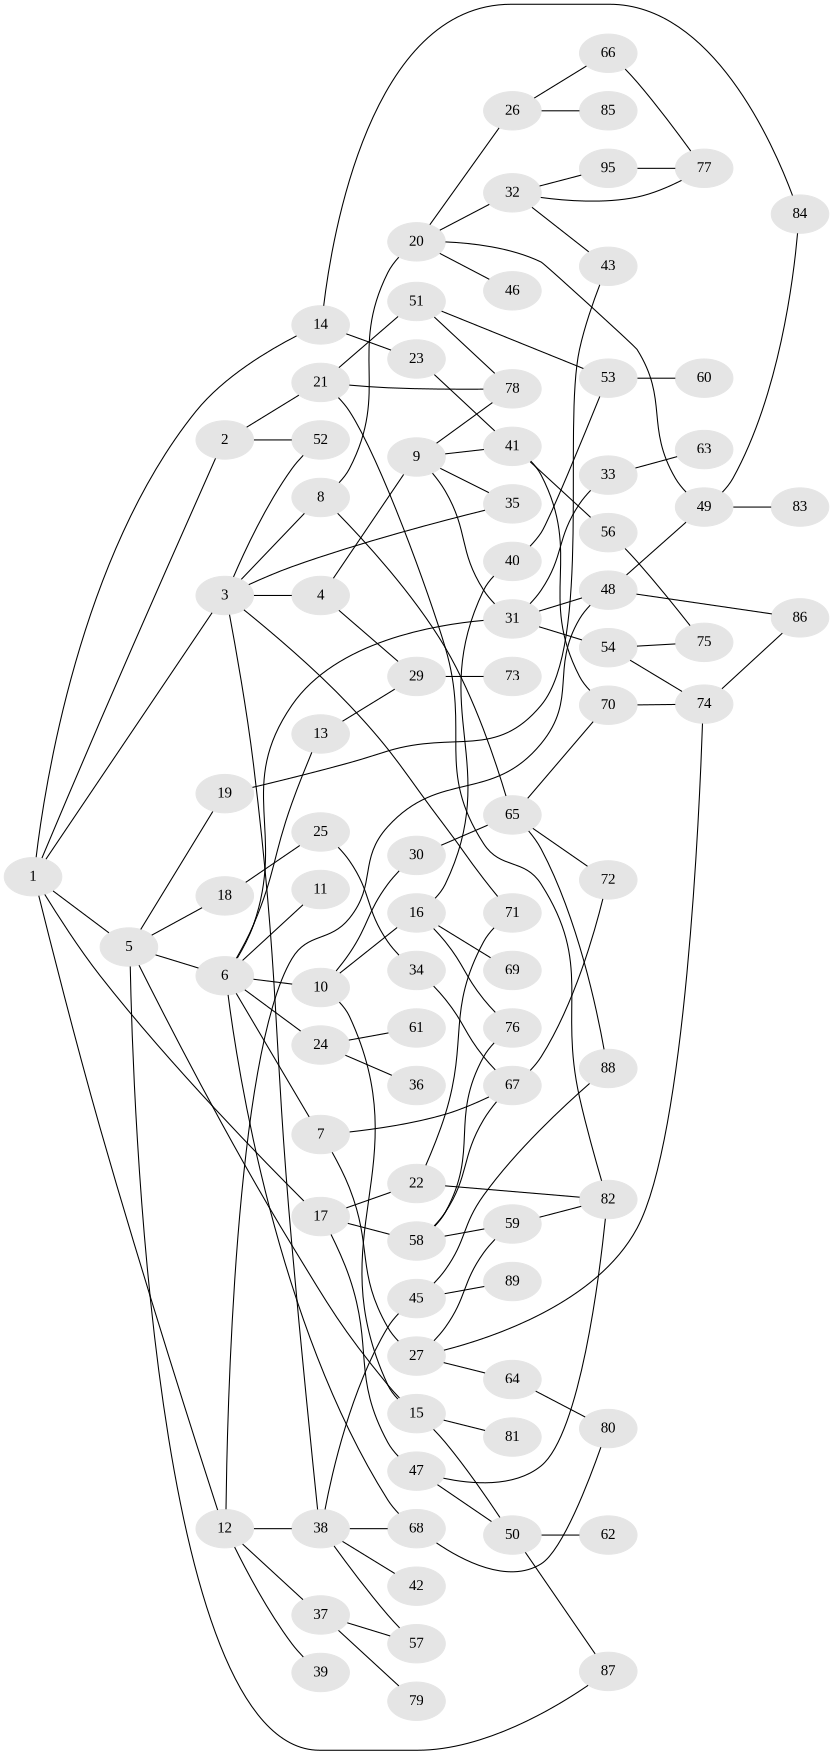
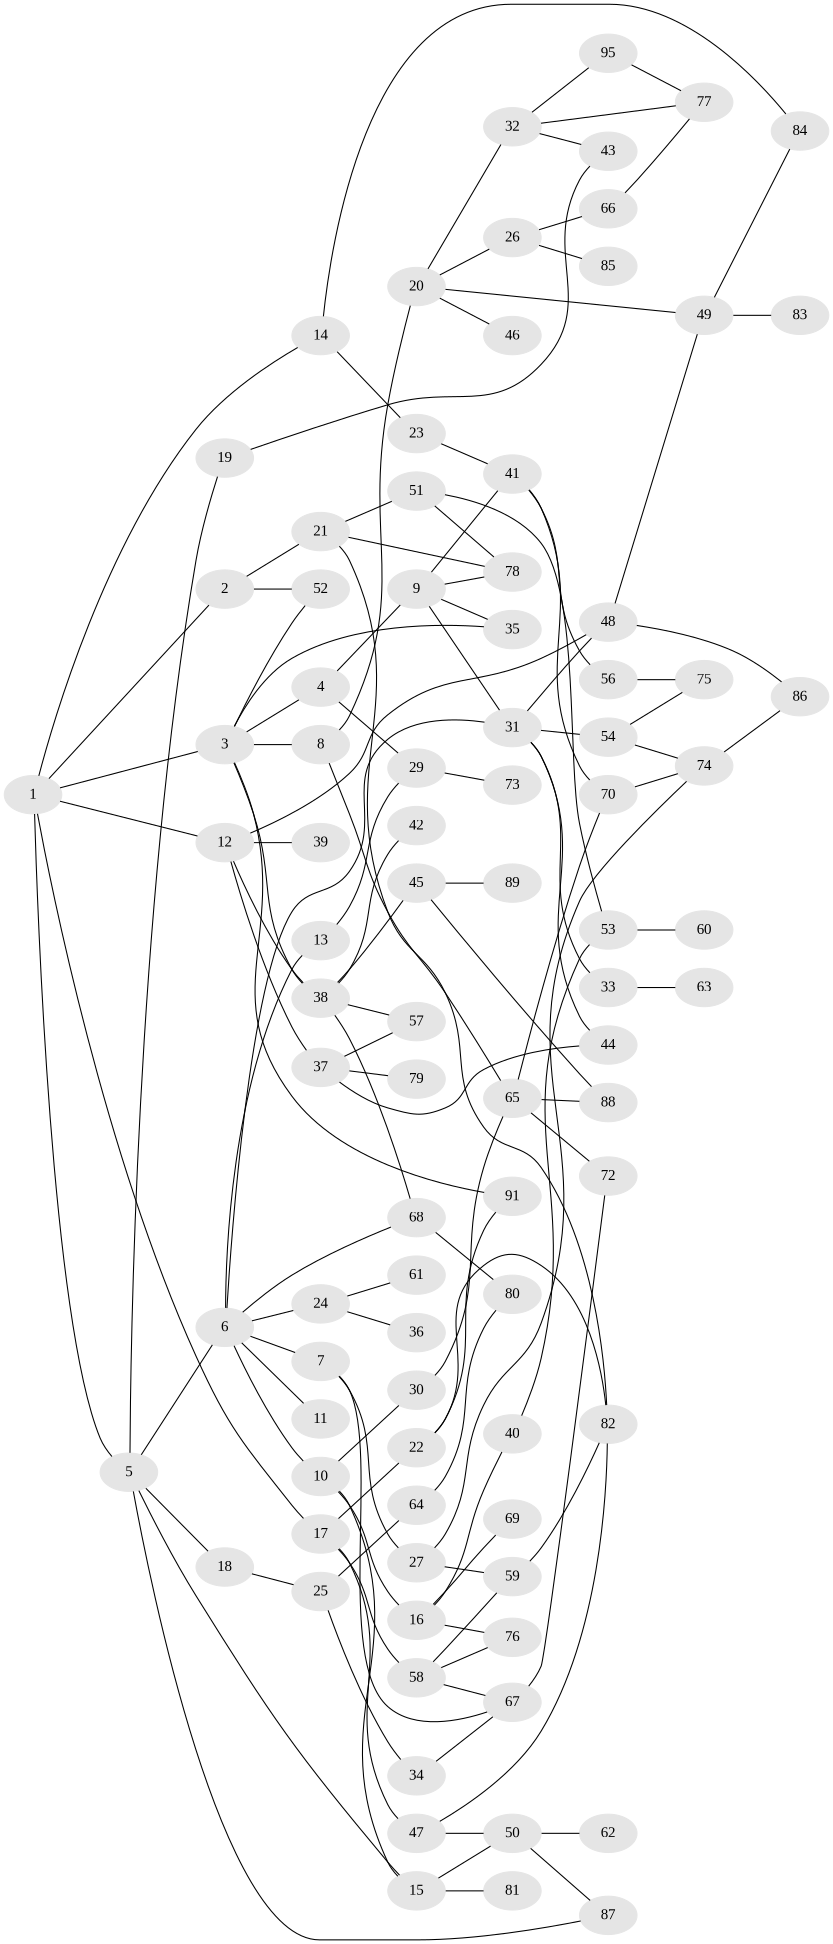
node "71": label "71" -> "91"
node "44": added
edge "27" -- "64": now "25" -- "64"
